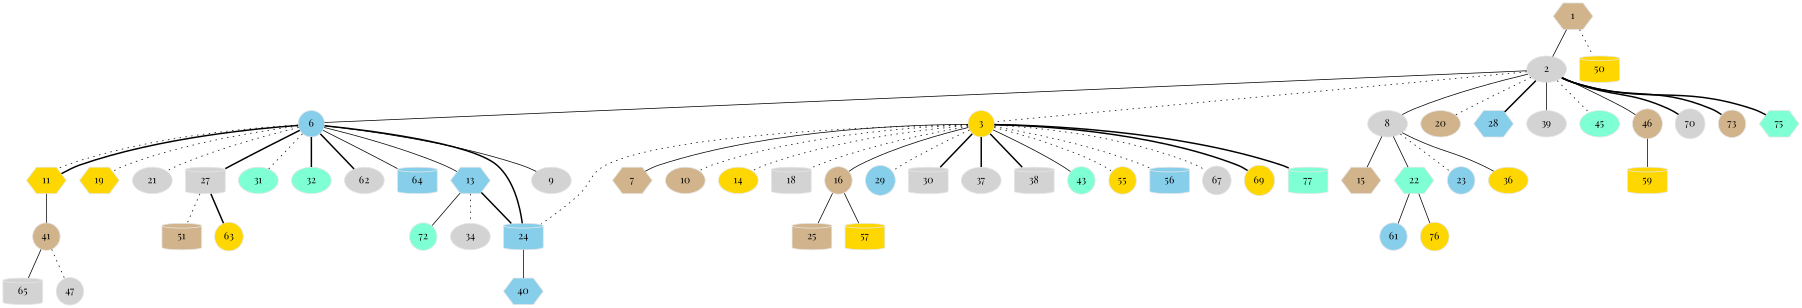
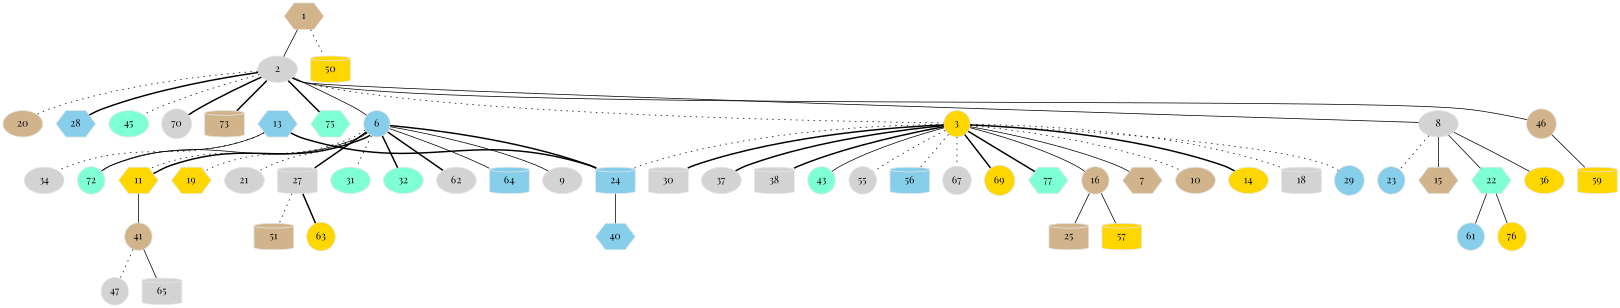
node "39": removed
node "73": shape circle -> cylinder
edge "3" -- "14": style dotted -> bold
edge "6" -- "13": now "6" -- "72"
node "55": fillcolor gold -> lightgrey
node "77": shape cylinder -> hexagon
